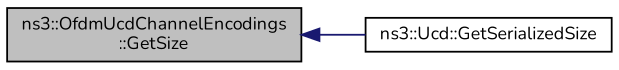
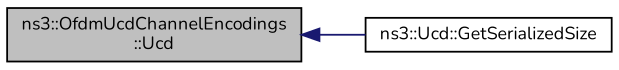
node "ns3::OfdmUcdChannelEncodings ::GetSize": label "ns3::OfdmUcdChannelEncodings ::GetSize" -> "ns3::OfdmUcdChannelEncodings ::Ucd"
